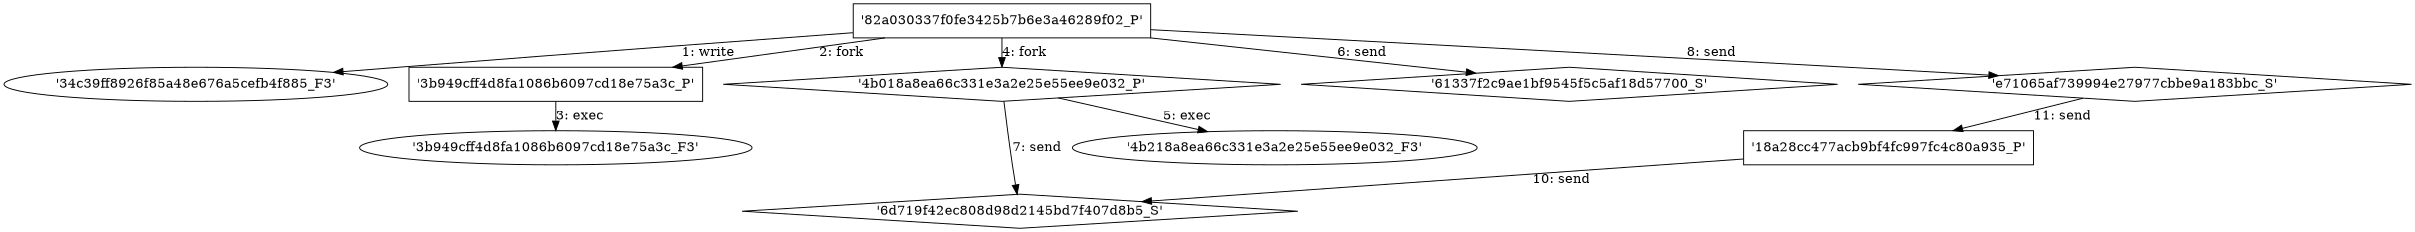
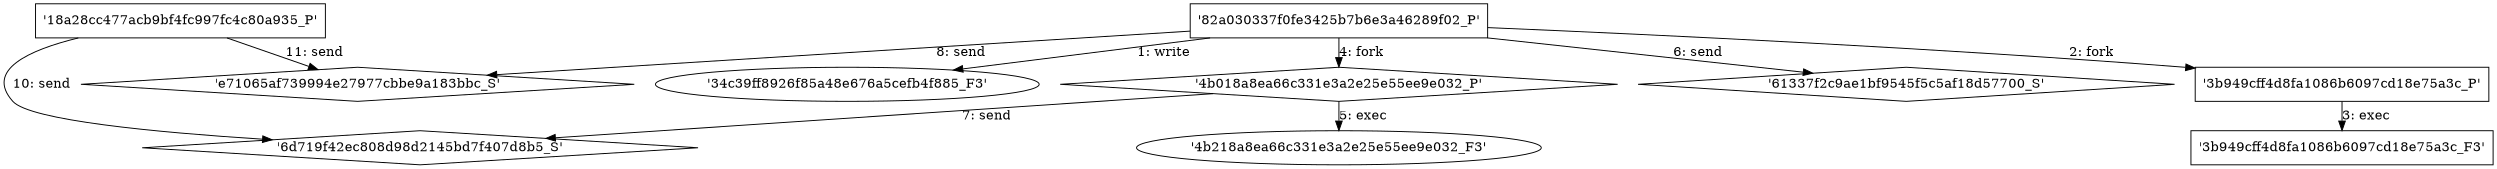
edge "'e71065af739994e27977cbbe9a183bbc_S'" -> "'18a28cc477acb9bf4fc997fc4c80a935_P'": reversed
node "'3b949cff4d8fa1086b6097cd18e75a3c_F3'": shape ellipse -> box
